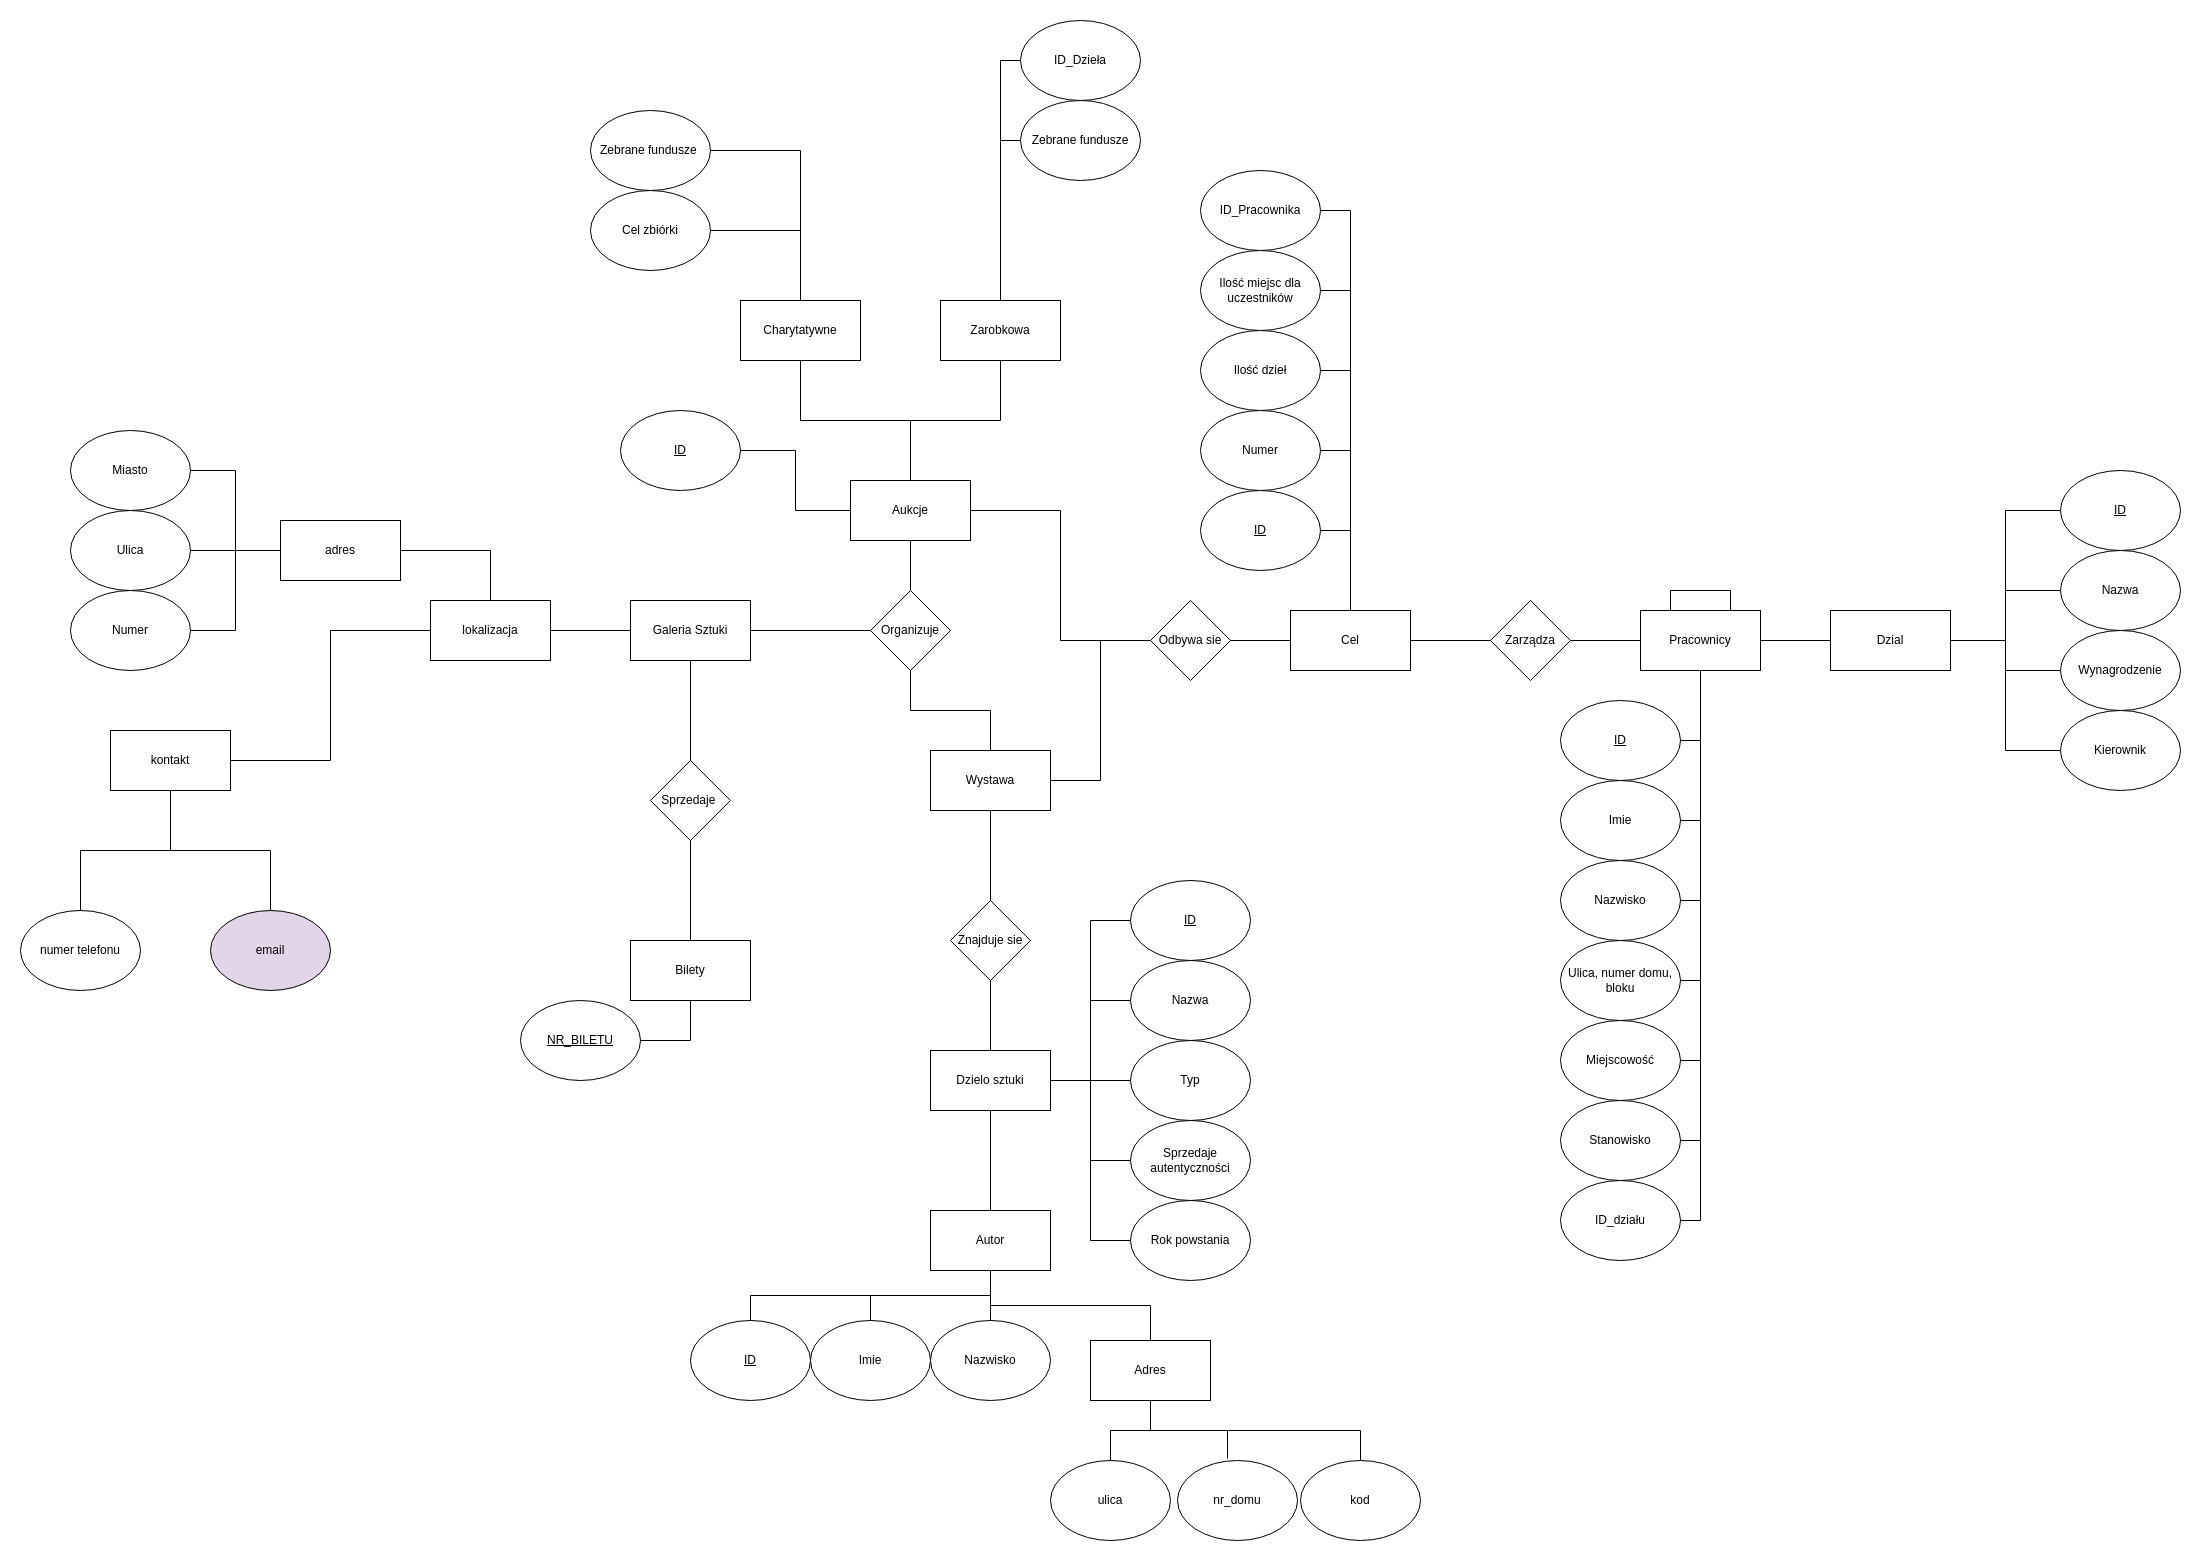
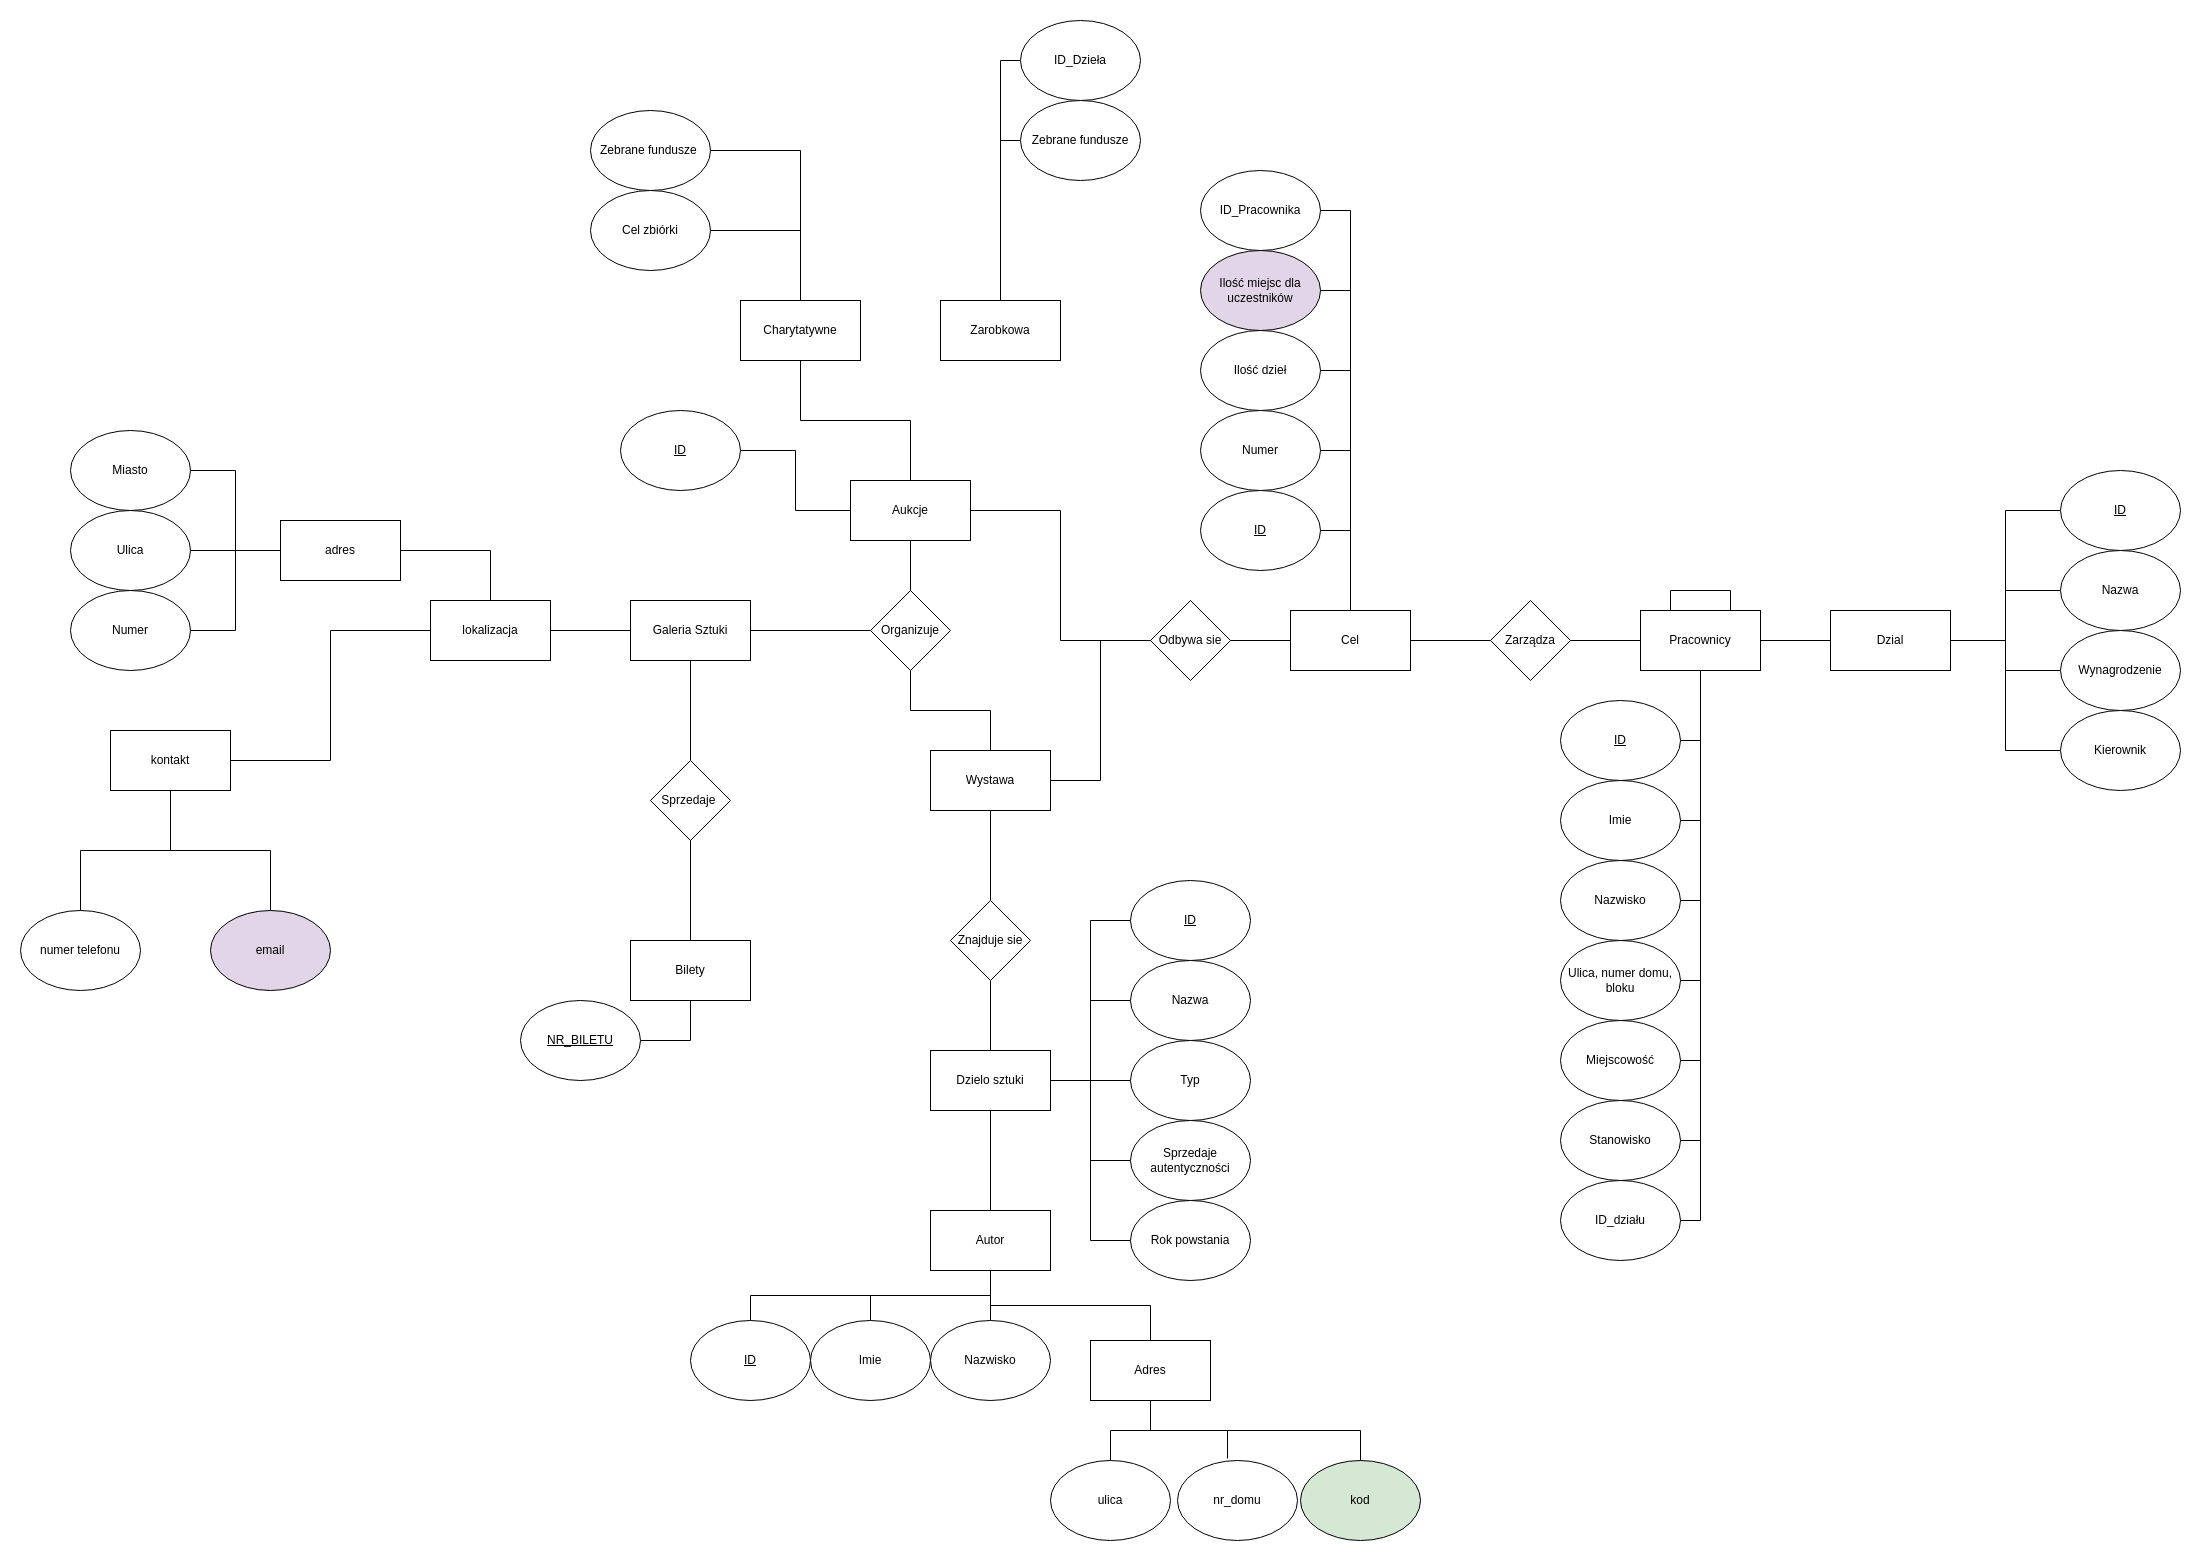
node "Ilość miejsc dla uczestników": fillcolor #ffffff -> #e1d5e7
edge "Zarobkowa" -- "Aukcje": removed
node "kod": fillcolor #ffffff -> #d5e8d4
